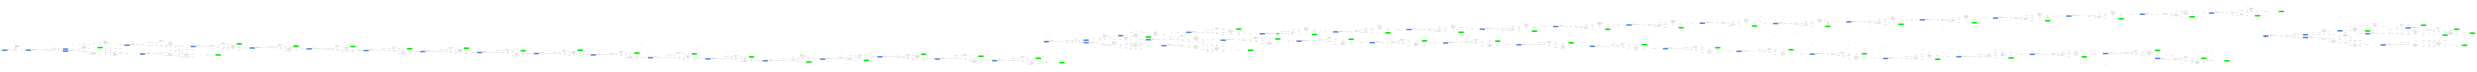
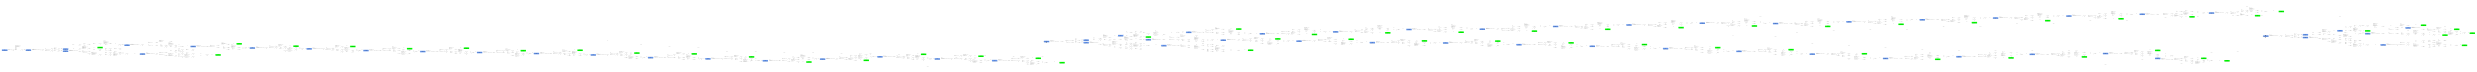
node "15069 @ N41 main": fillcolor green -> white
